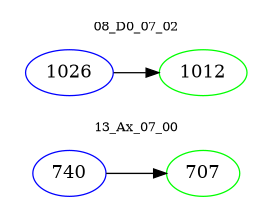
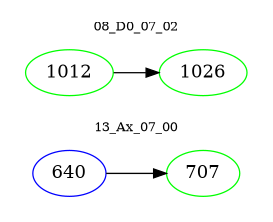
node "1026": color blue -> green
edge "1026" -> "1012": reversed
node "740": label "740" -> "640"
